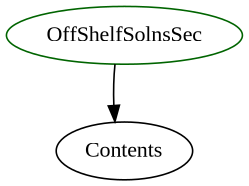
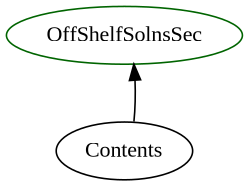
edge "OffShelfSolnsSec" -> "Contents": reversed
